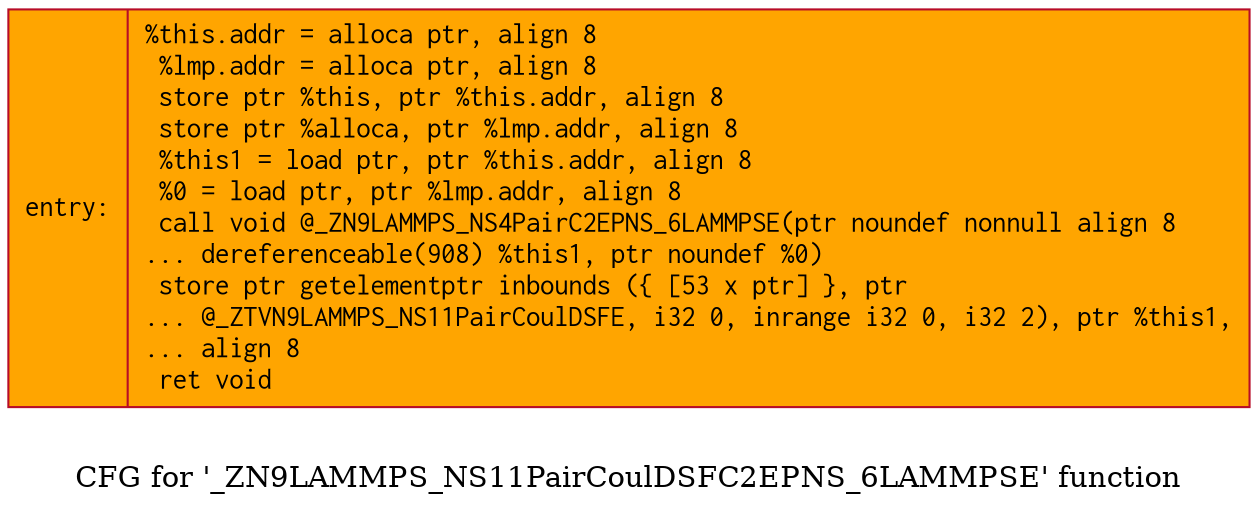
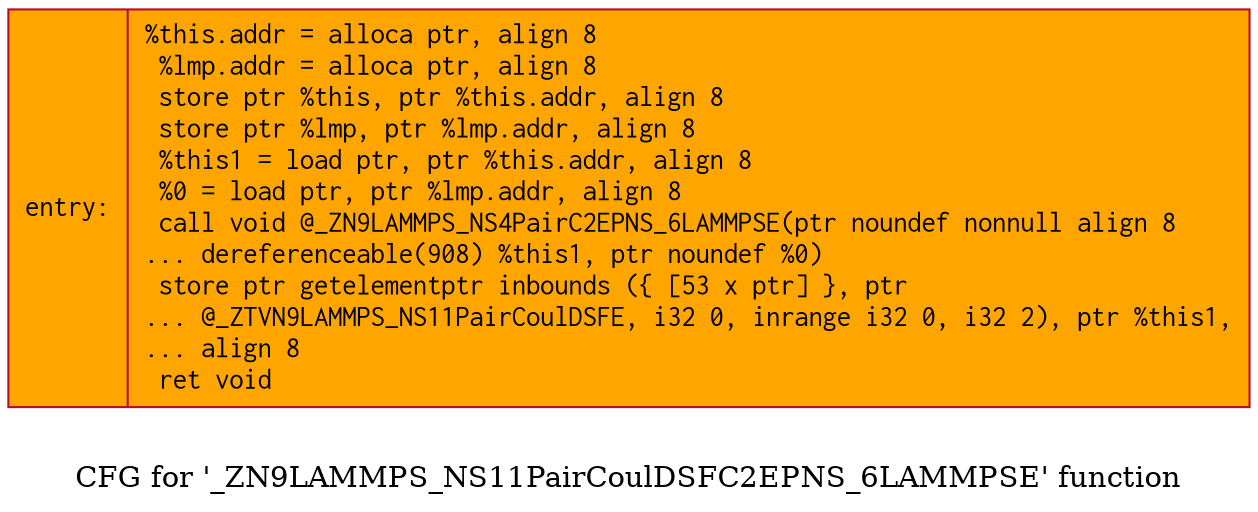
node "entry:": text "store ptr %alloca, ptr %lmp.addr, align 8" -> "store ptr %lmp, ptr %lmp.addr, align 8"
